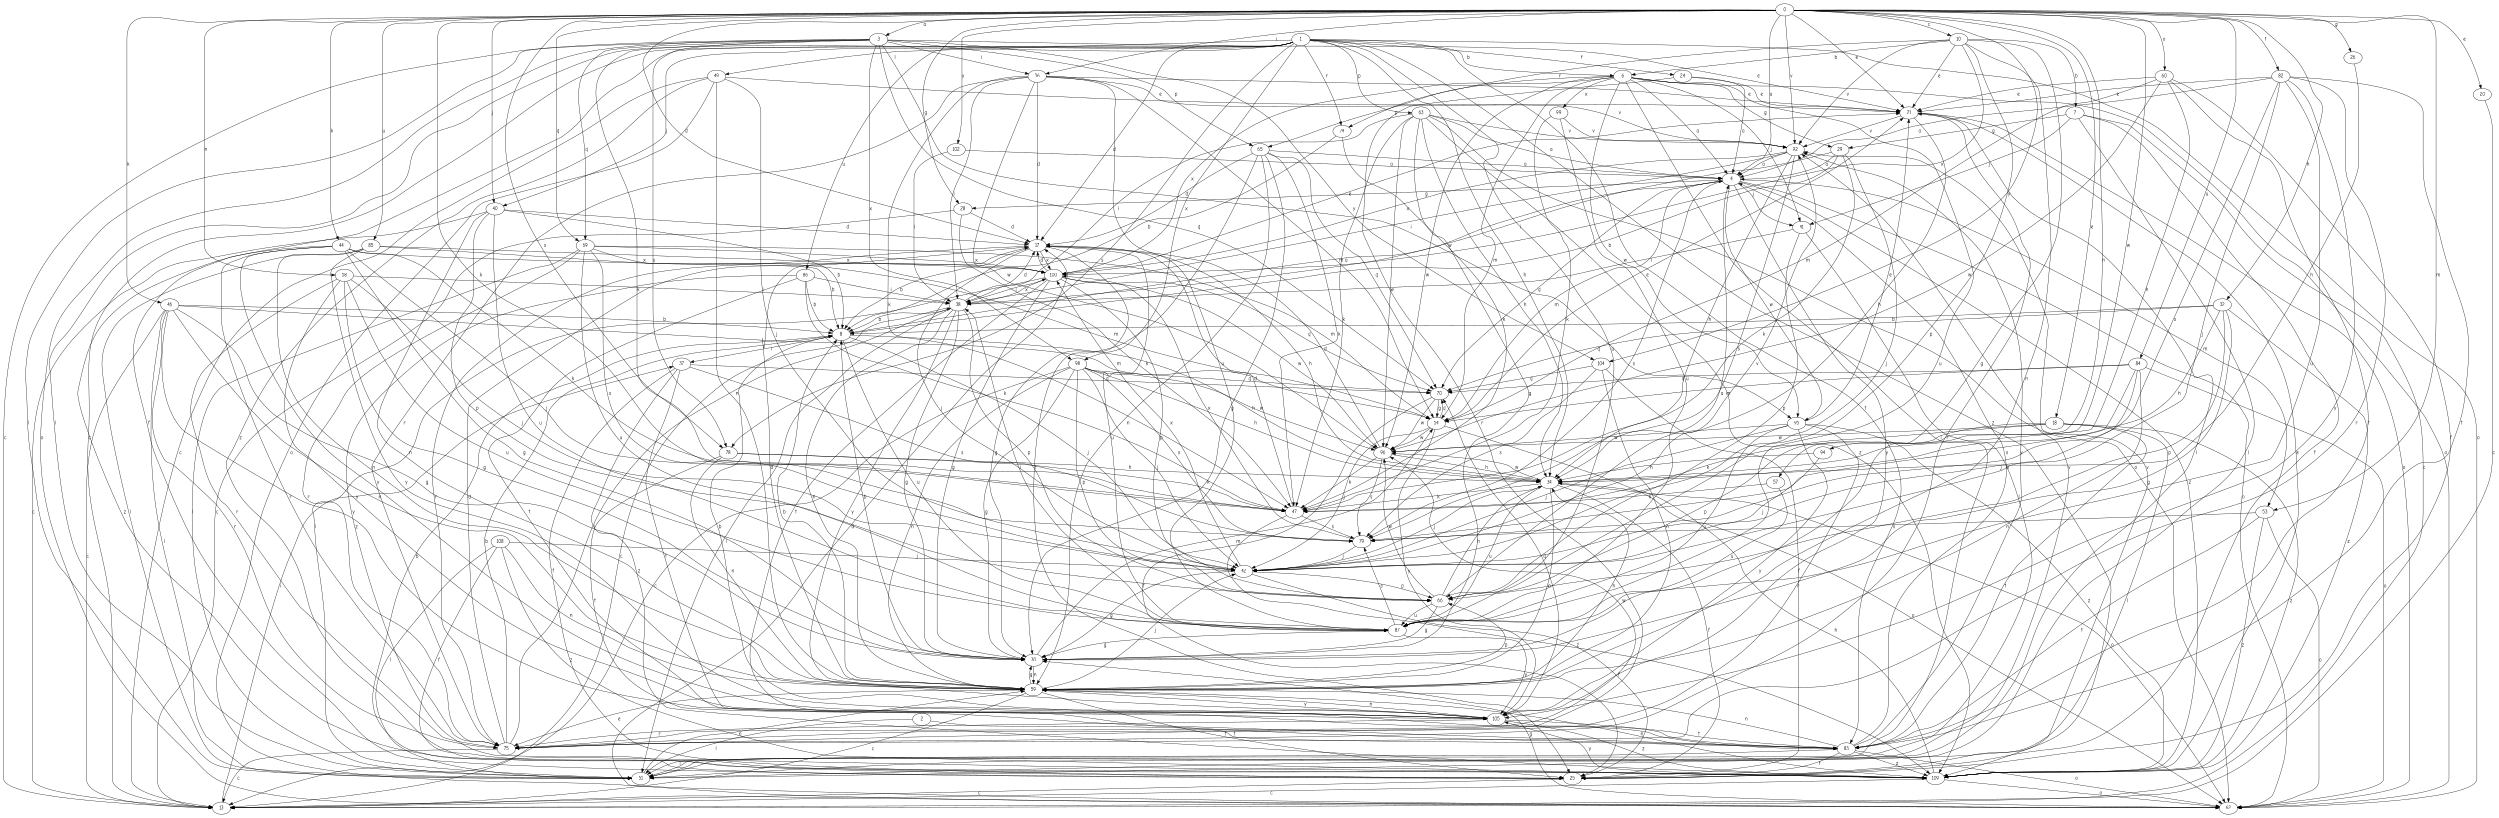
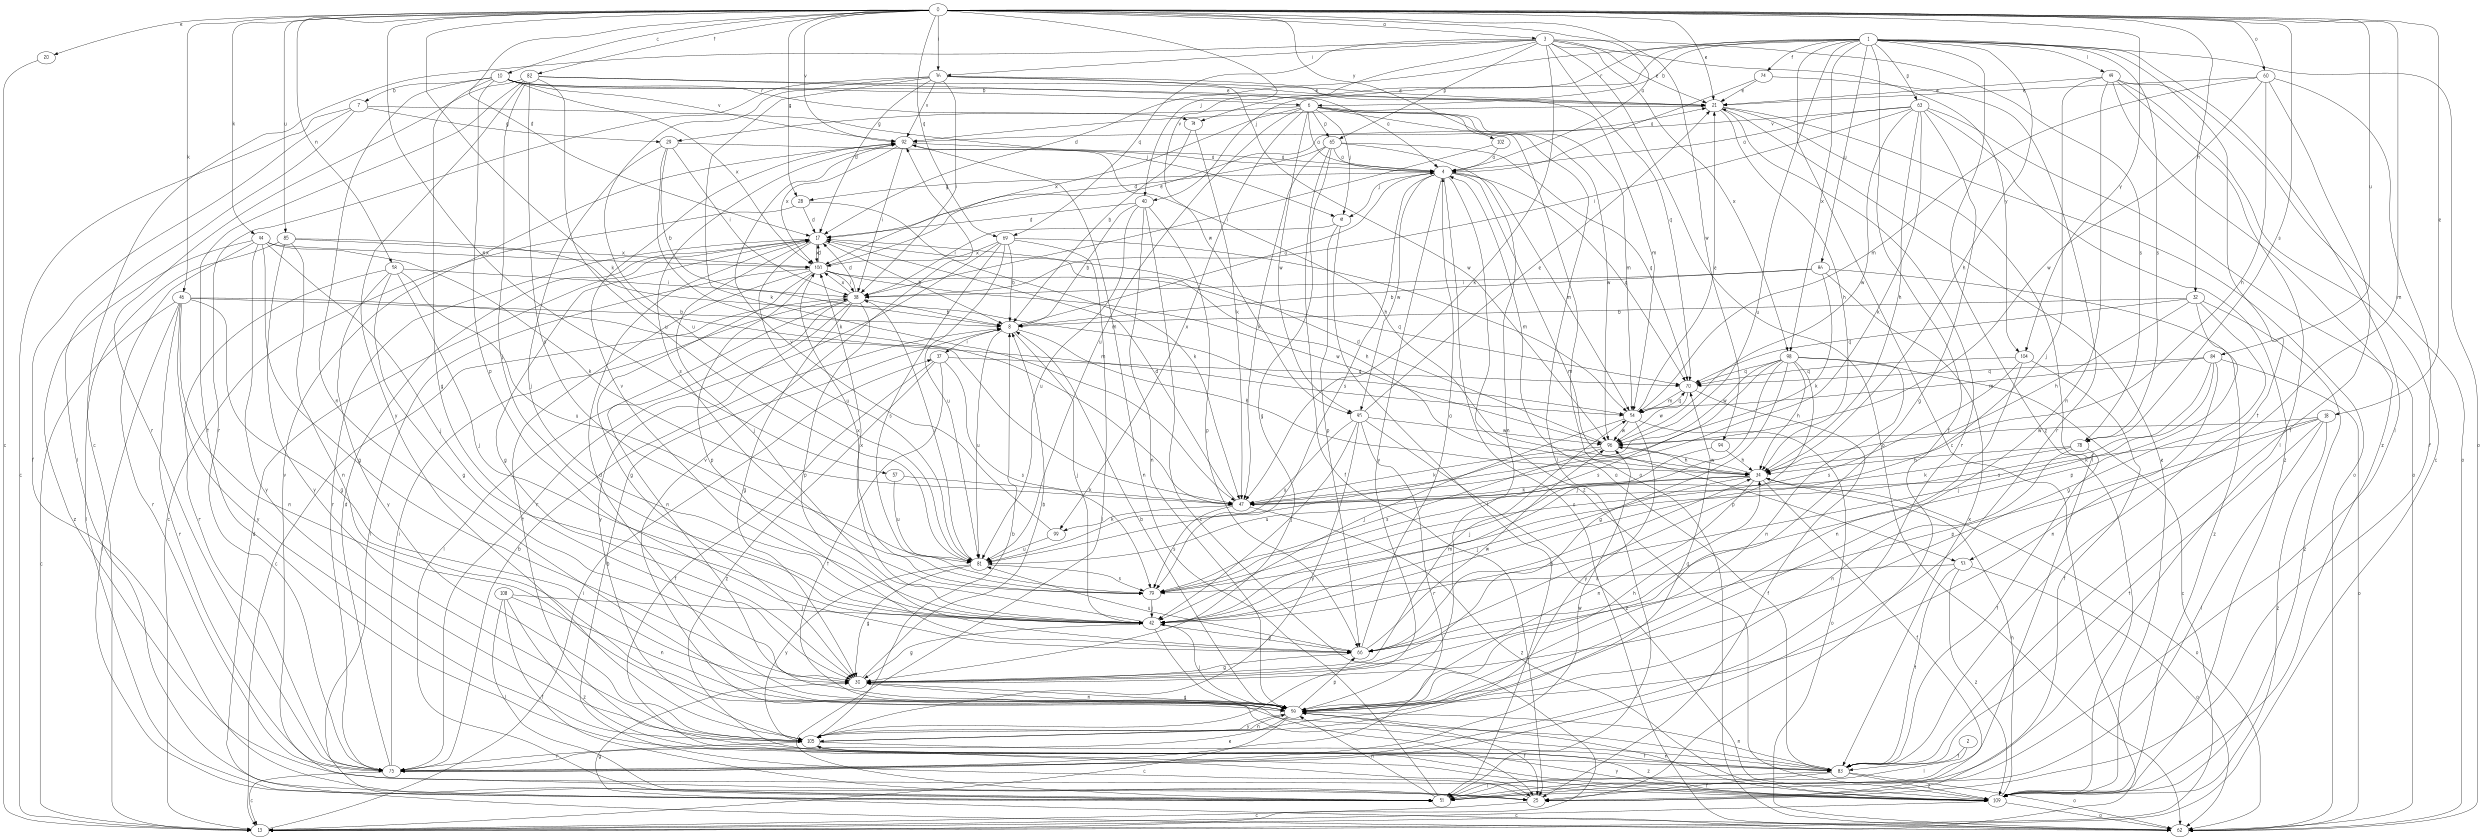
node "26": removed
edge "3" -> "51": now "49" -> "51"
edge "70" -> "54": label "g" -> "m"
edge "99" -> "47": reversed
edge "51" -> "92": label "v" -> "n"
edge "86" -> "83": label "t" -> "x"
node "87": label "87" -> "81"
